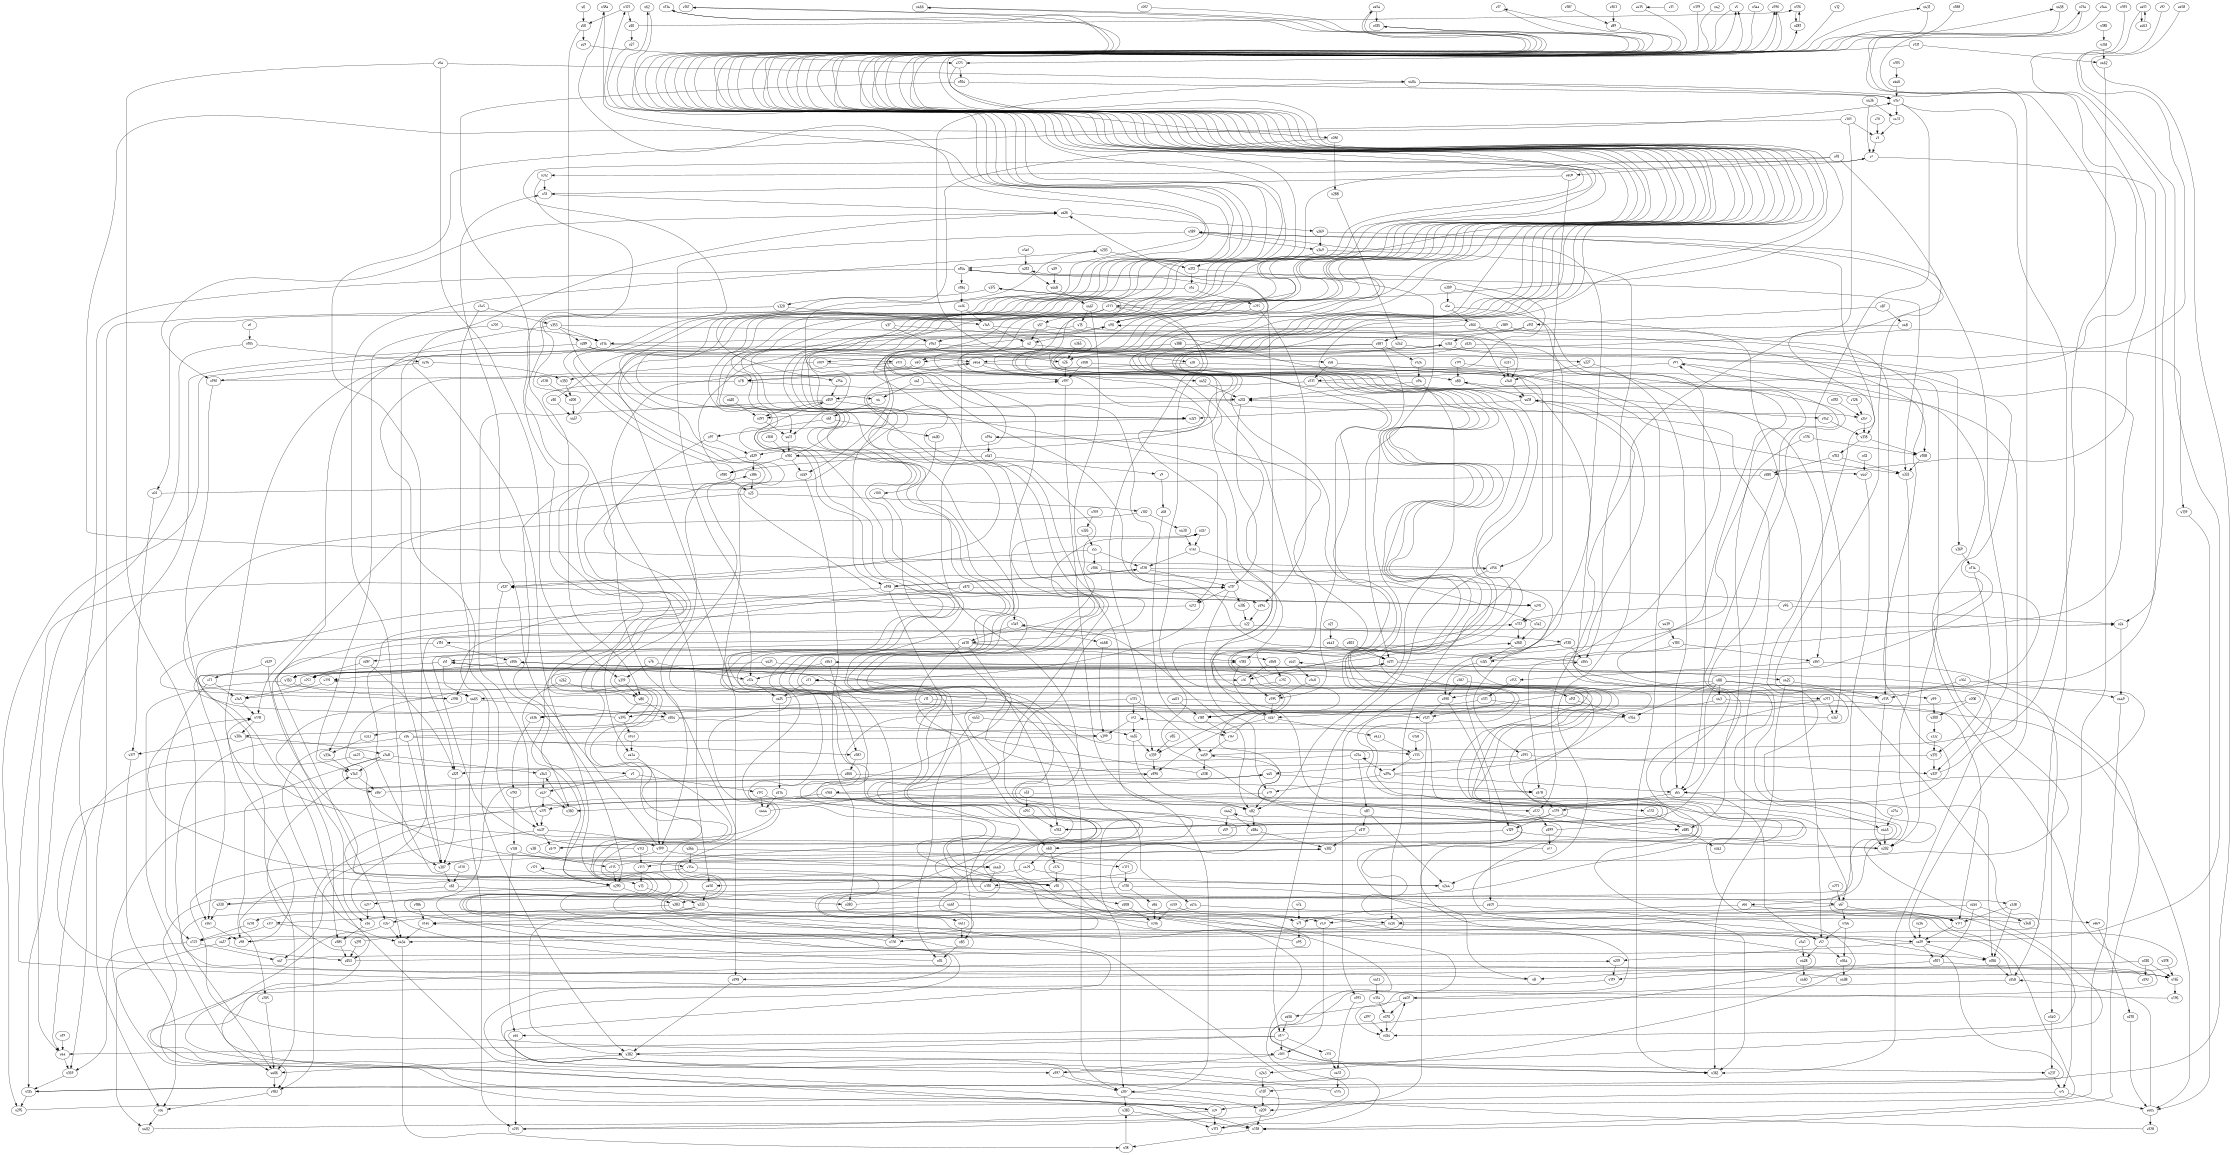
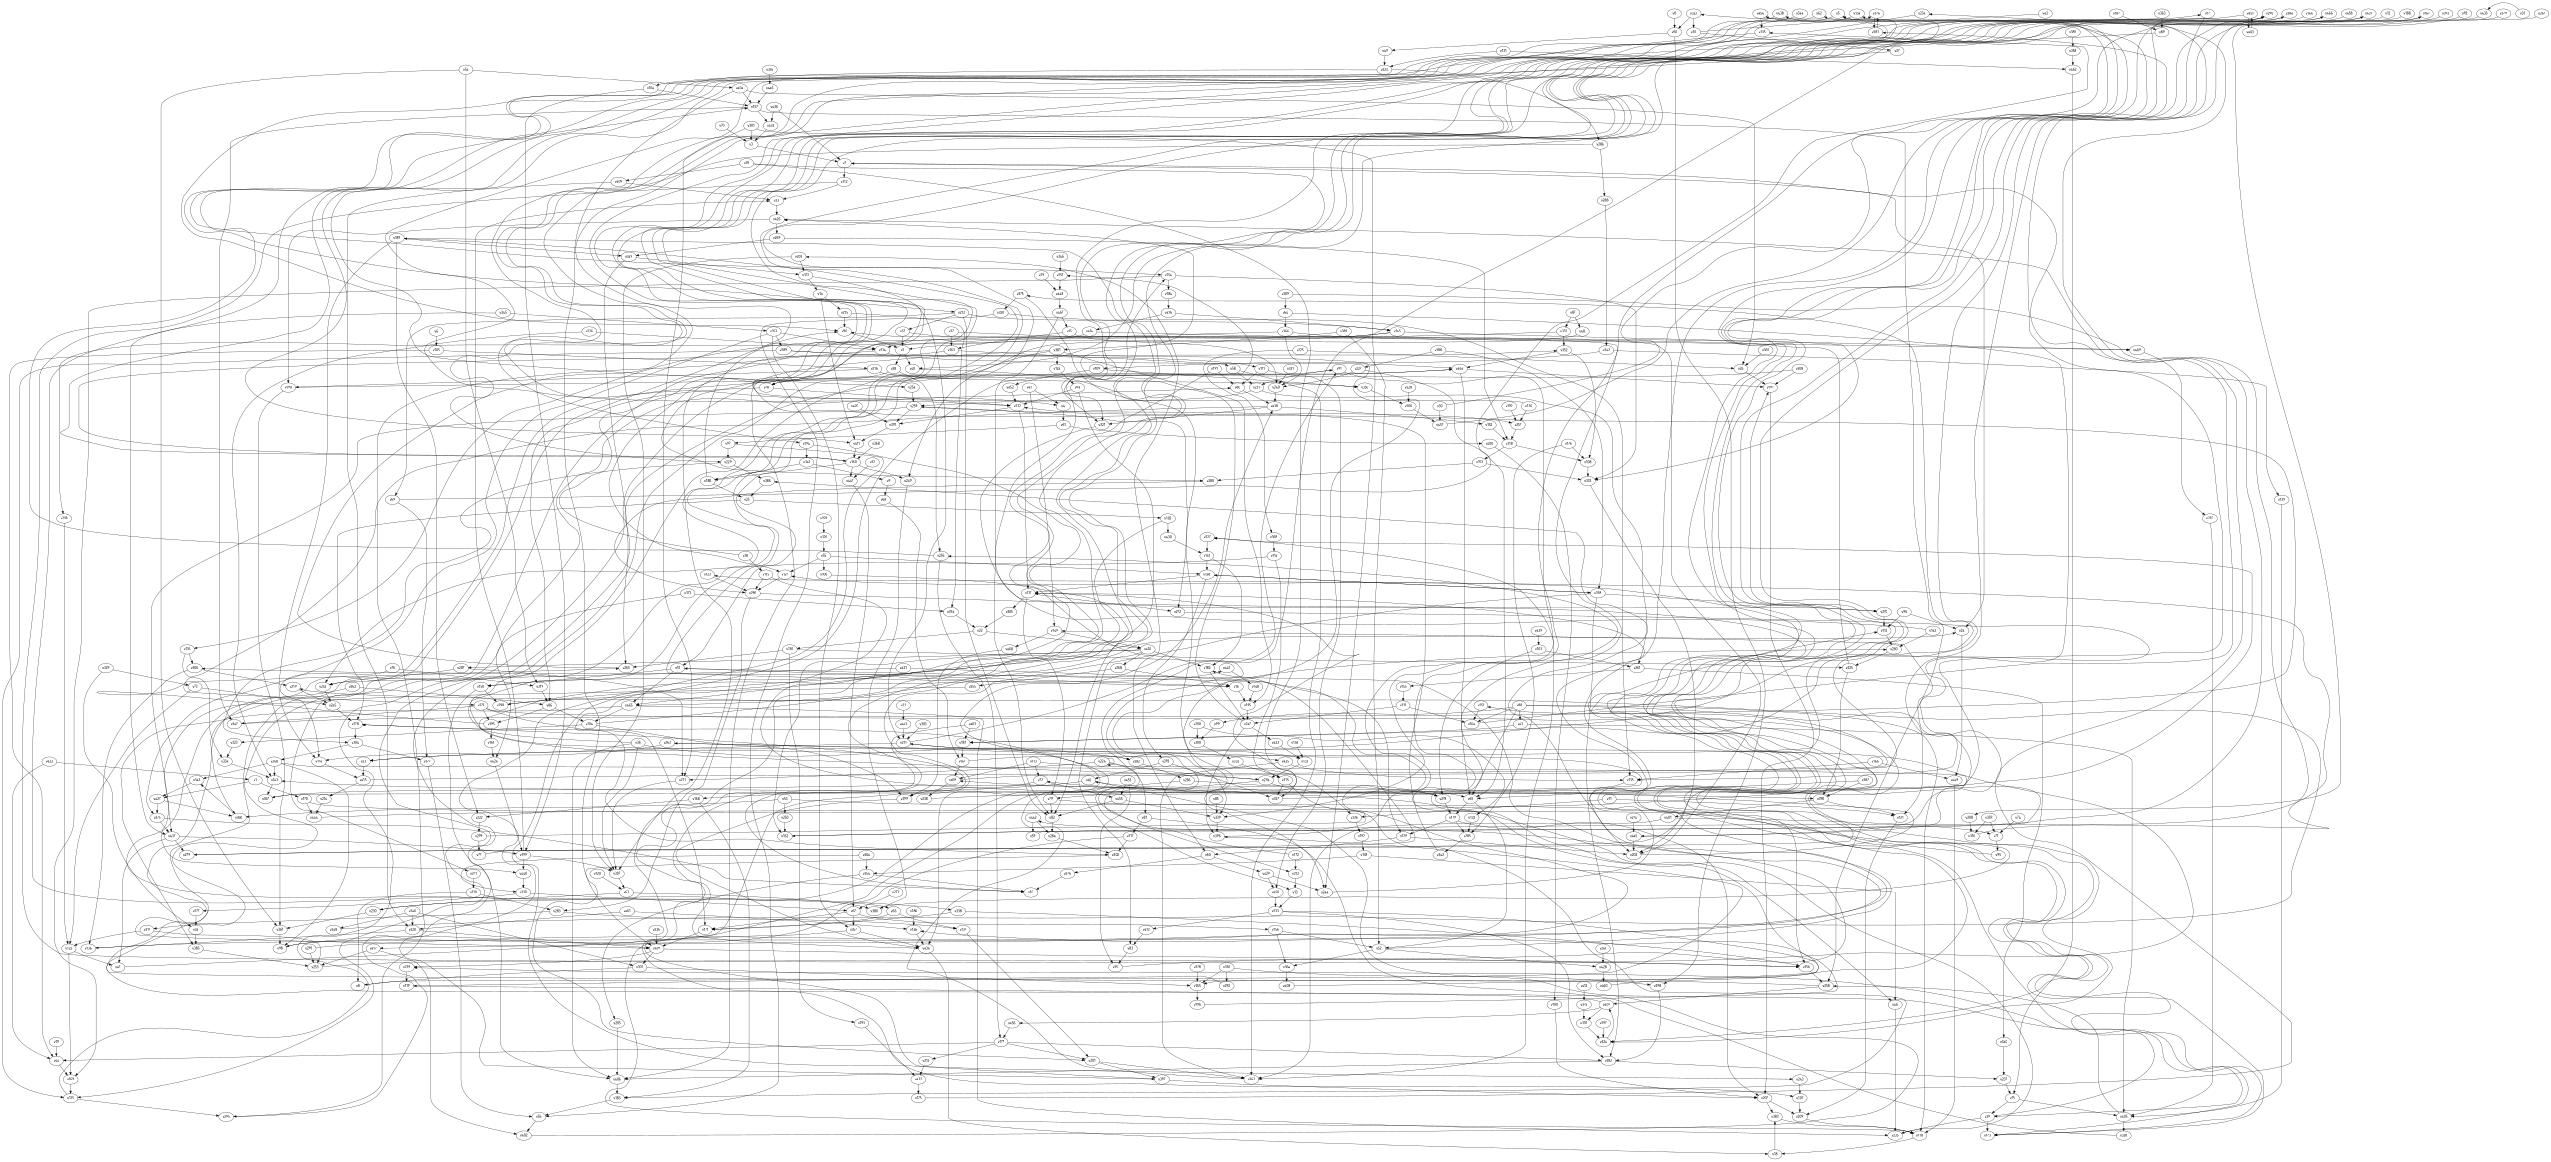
edge "v145" -> "v469": added
node "v84": removed
